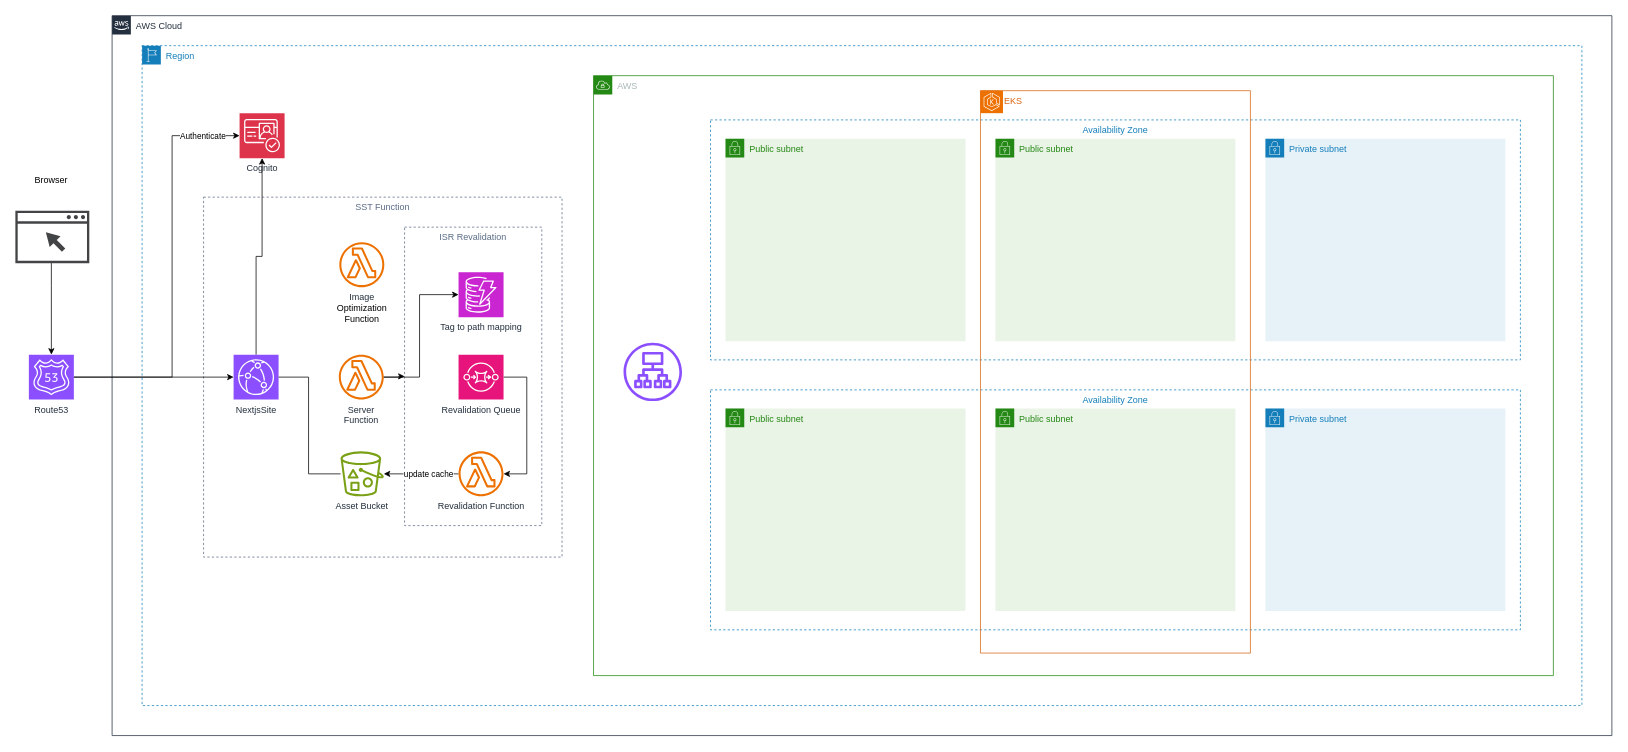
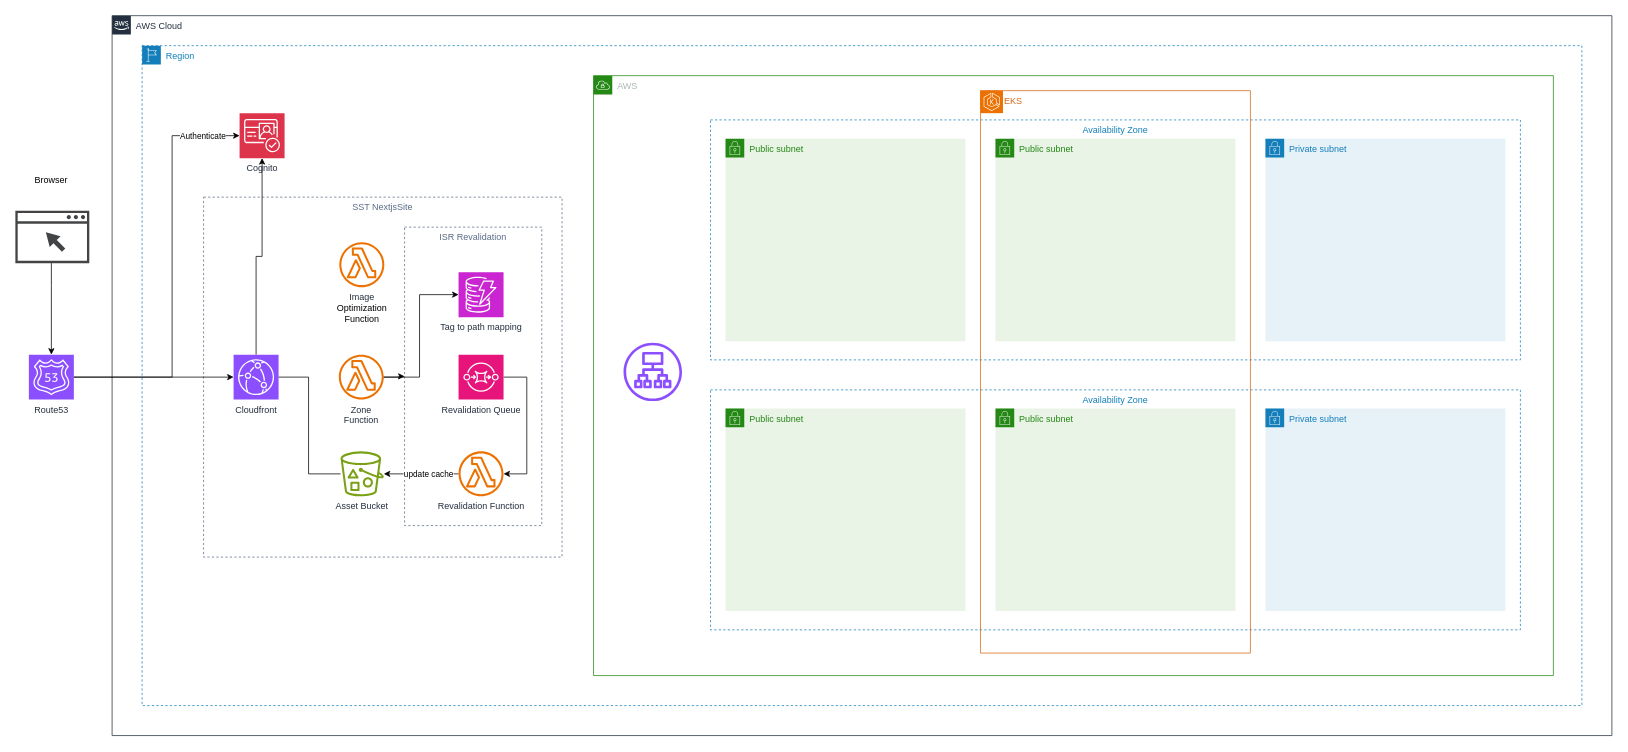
node "SST Function": label "SST Function" -> "SST NextjsSite"
node "NextjsSite": label "NextjsSite" -> "Cloudfront"
node "Server Function": label "Server Function" -> "Zone Function"
